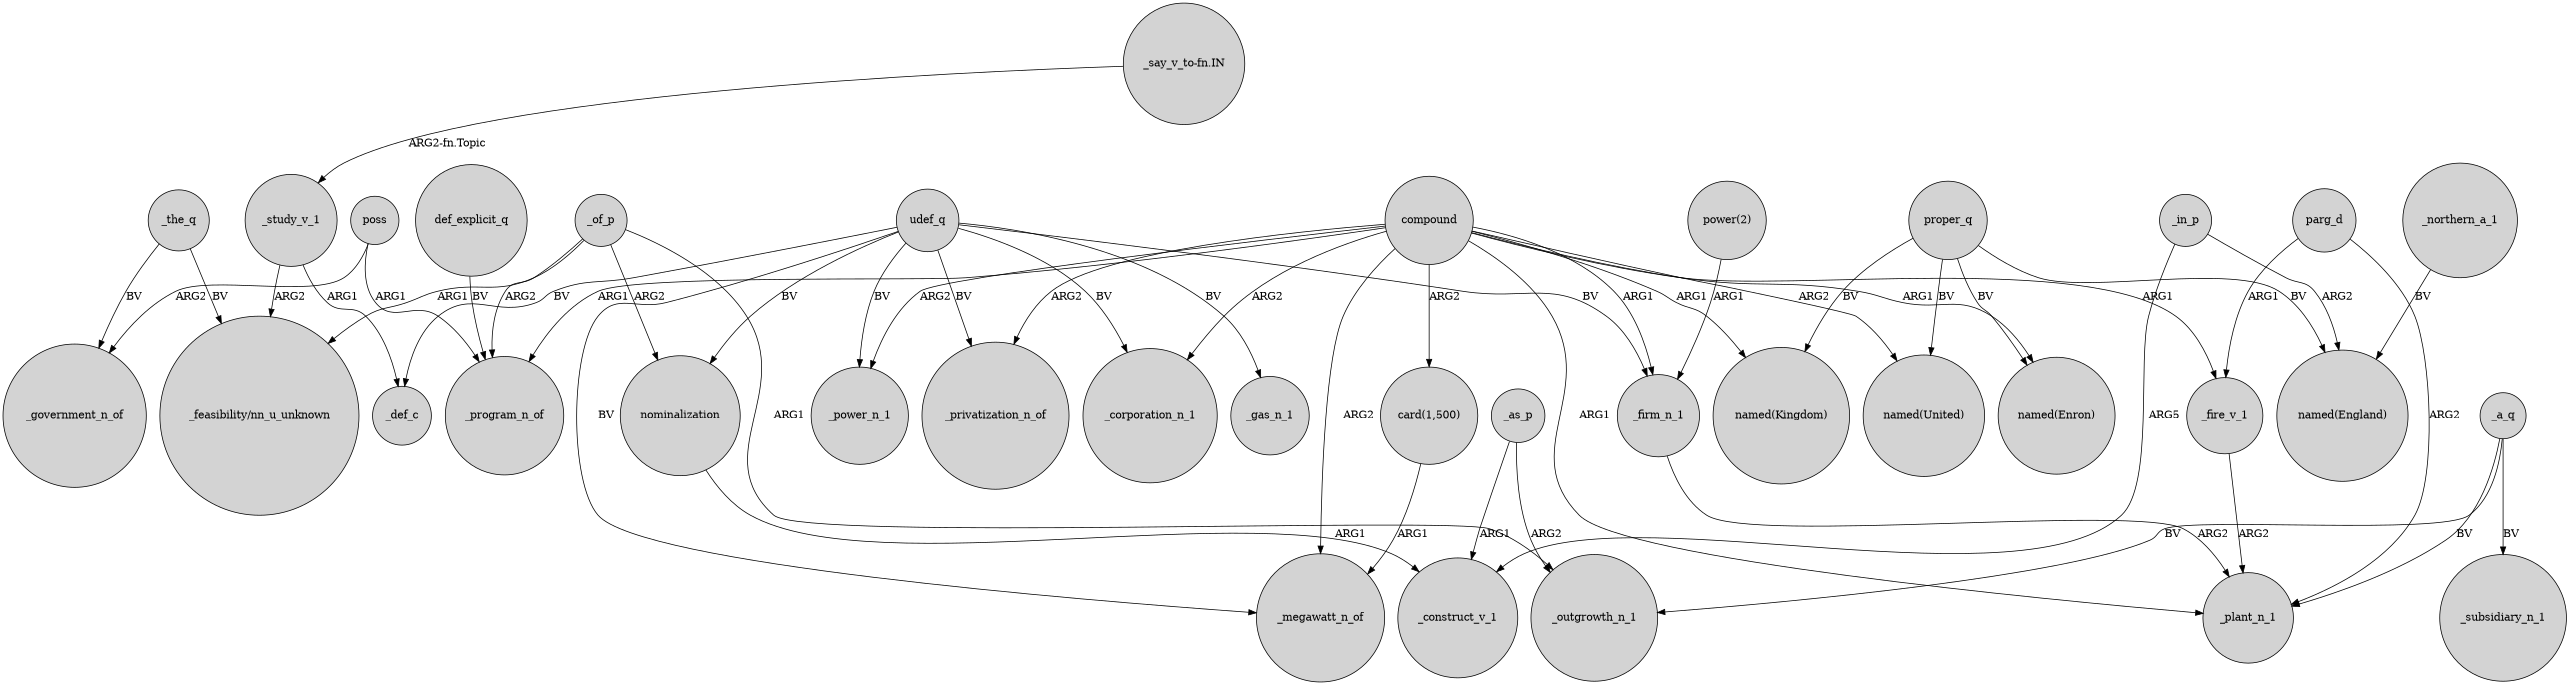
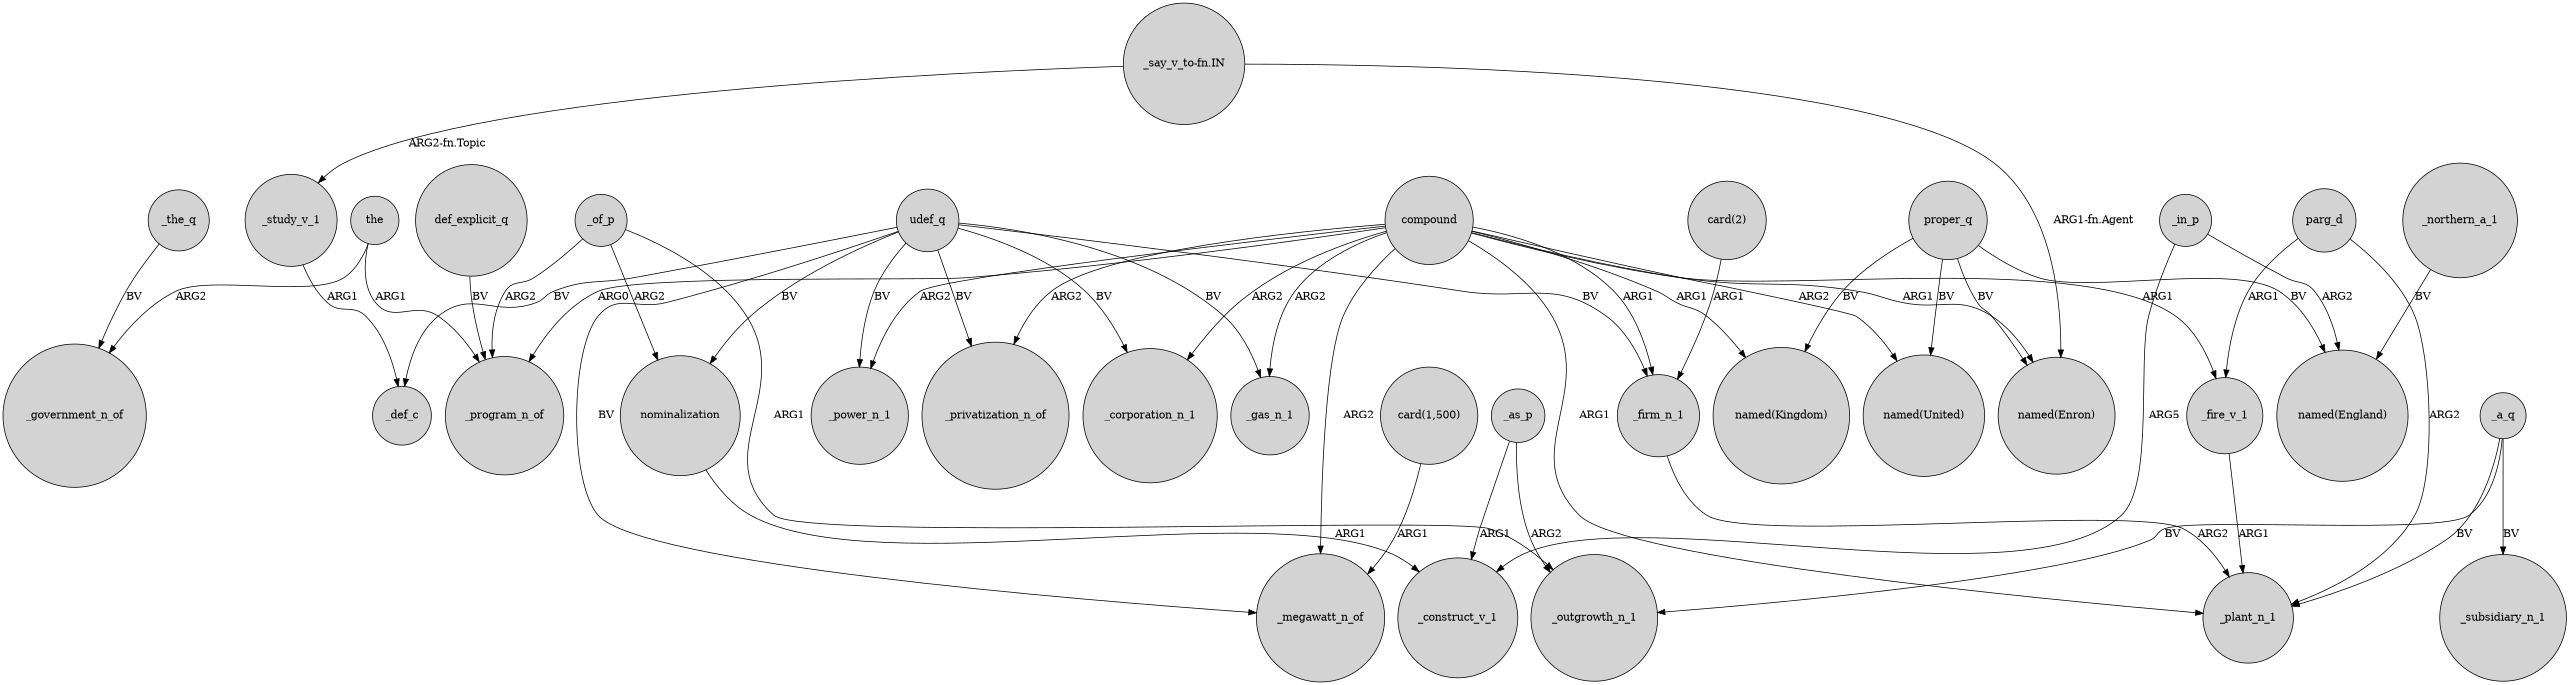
edge "_say_v_to-fn.IN" -> "named(Enron)": added, label "ARG1-fn.Agent"
node "poss": label "poss" -> "the"
node "power(2)": label "power(2)" -> "card(2)"
edge "compound" -> "_program_n_of": label "ARG1" -> "ARG0"
edge "compound" -> "card(1,500)": now "compound" -> "_gas_n_1"
node "_feasibility/nn_u_unknown": removed
edge "_fire_v_1" -> "_plant_n_1": label "ARG2" -> "ARG1"
